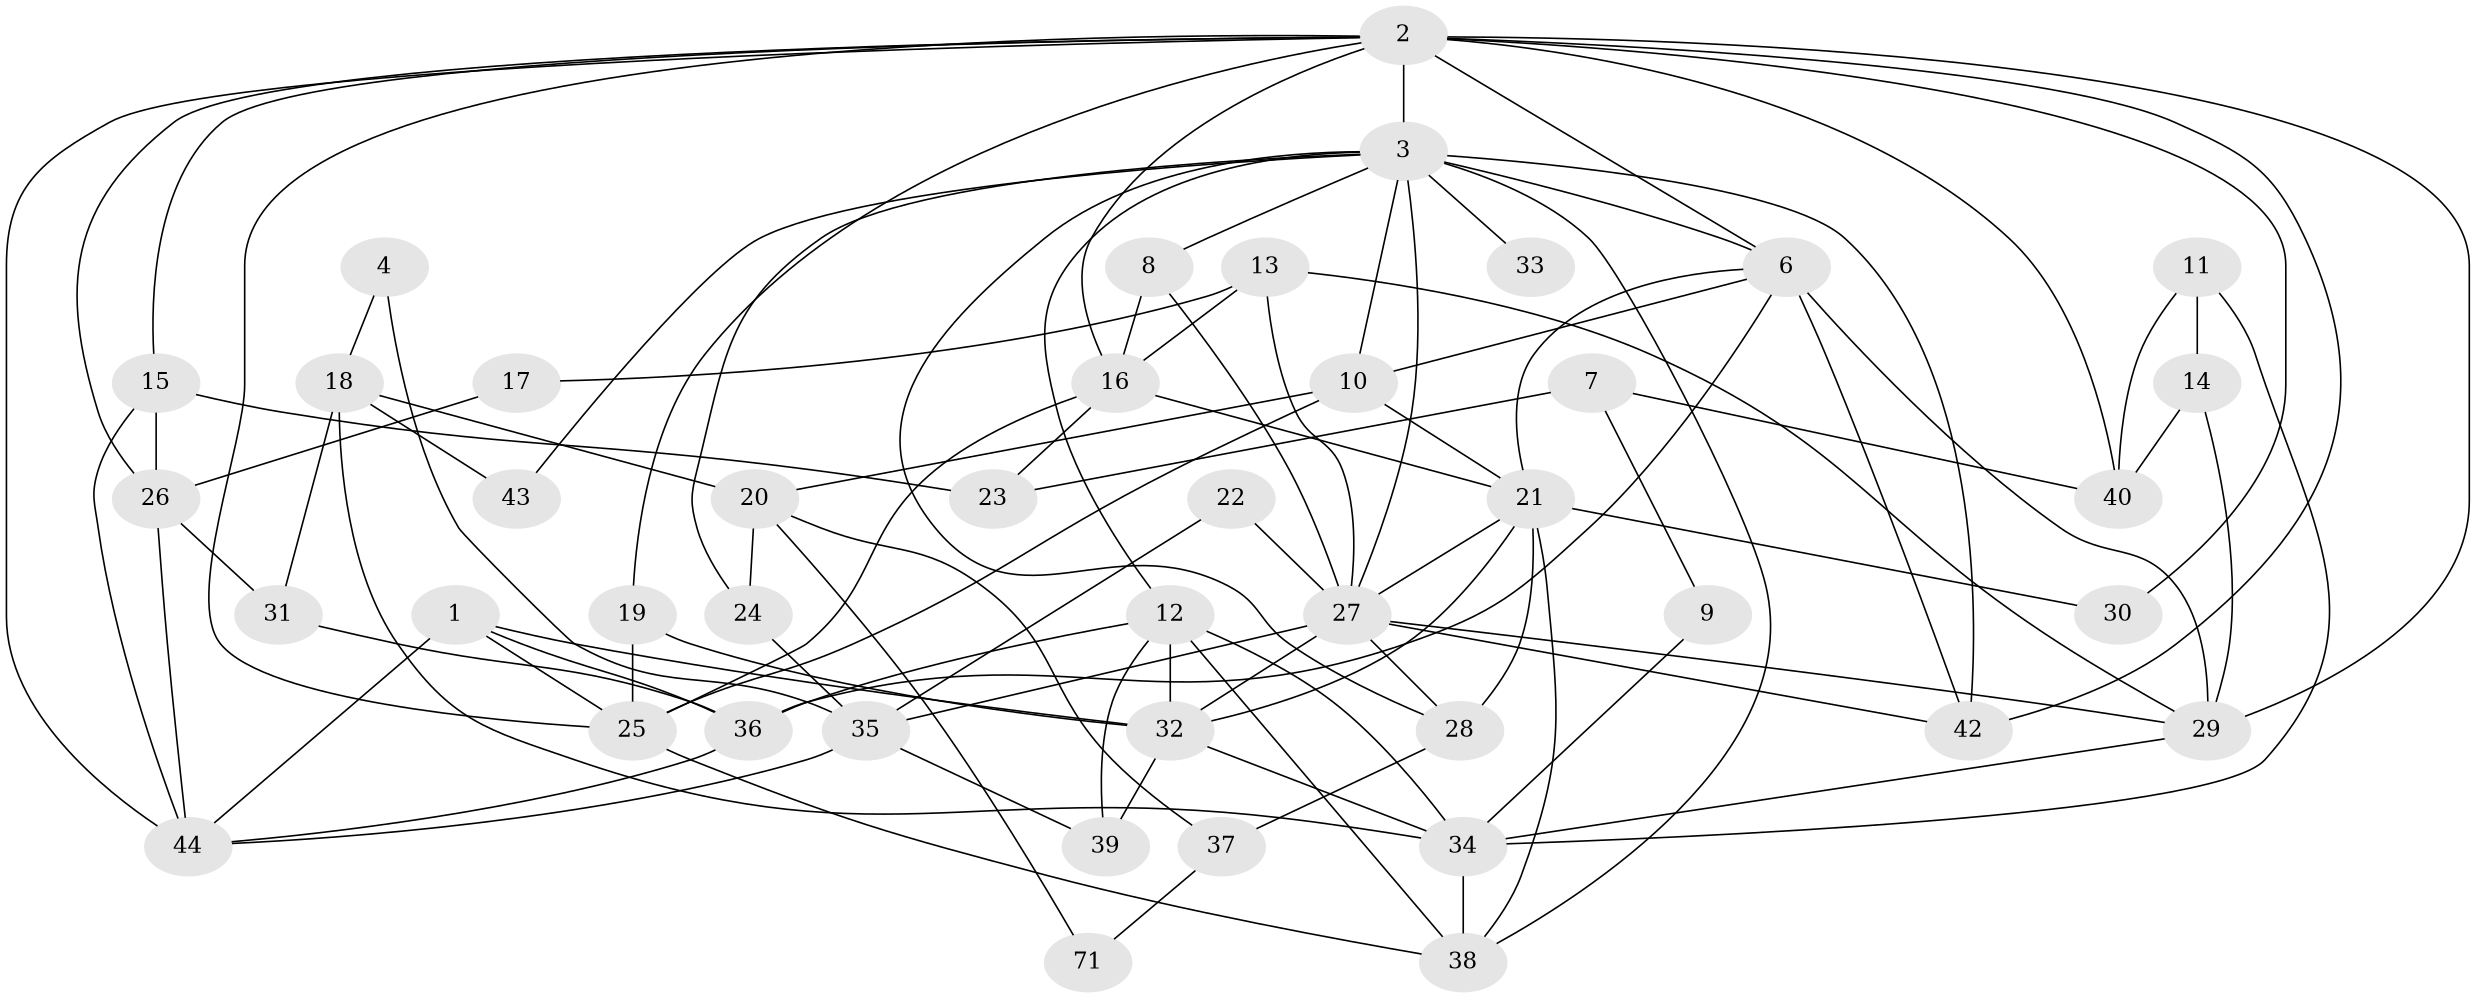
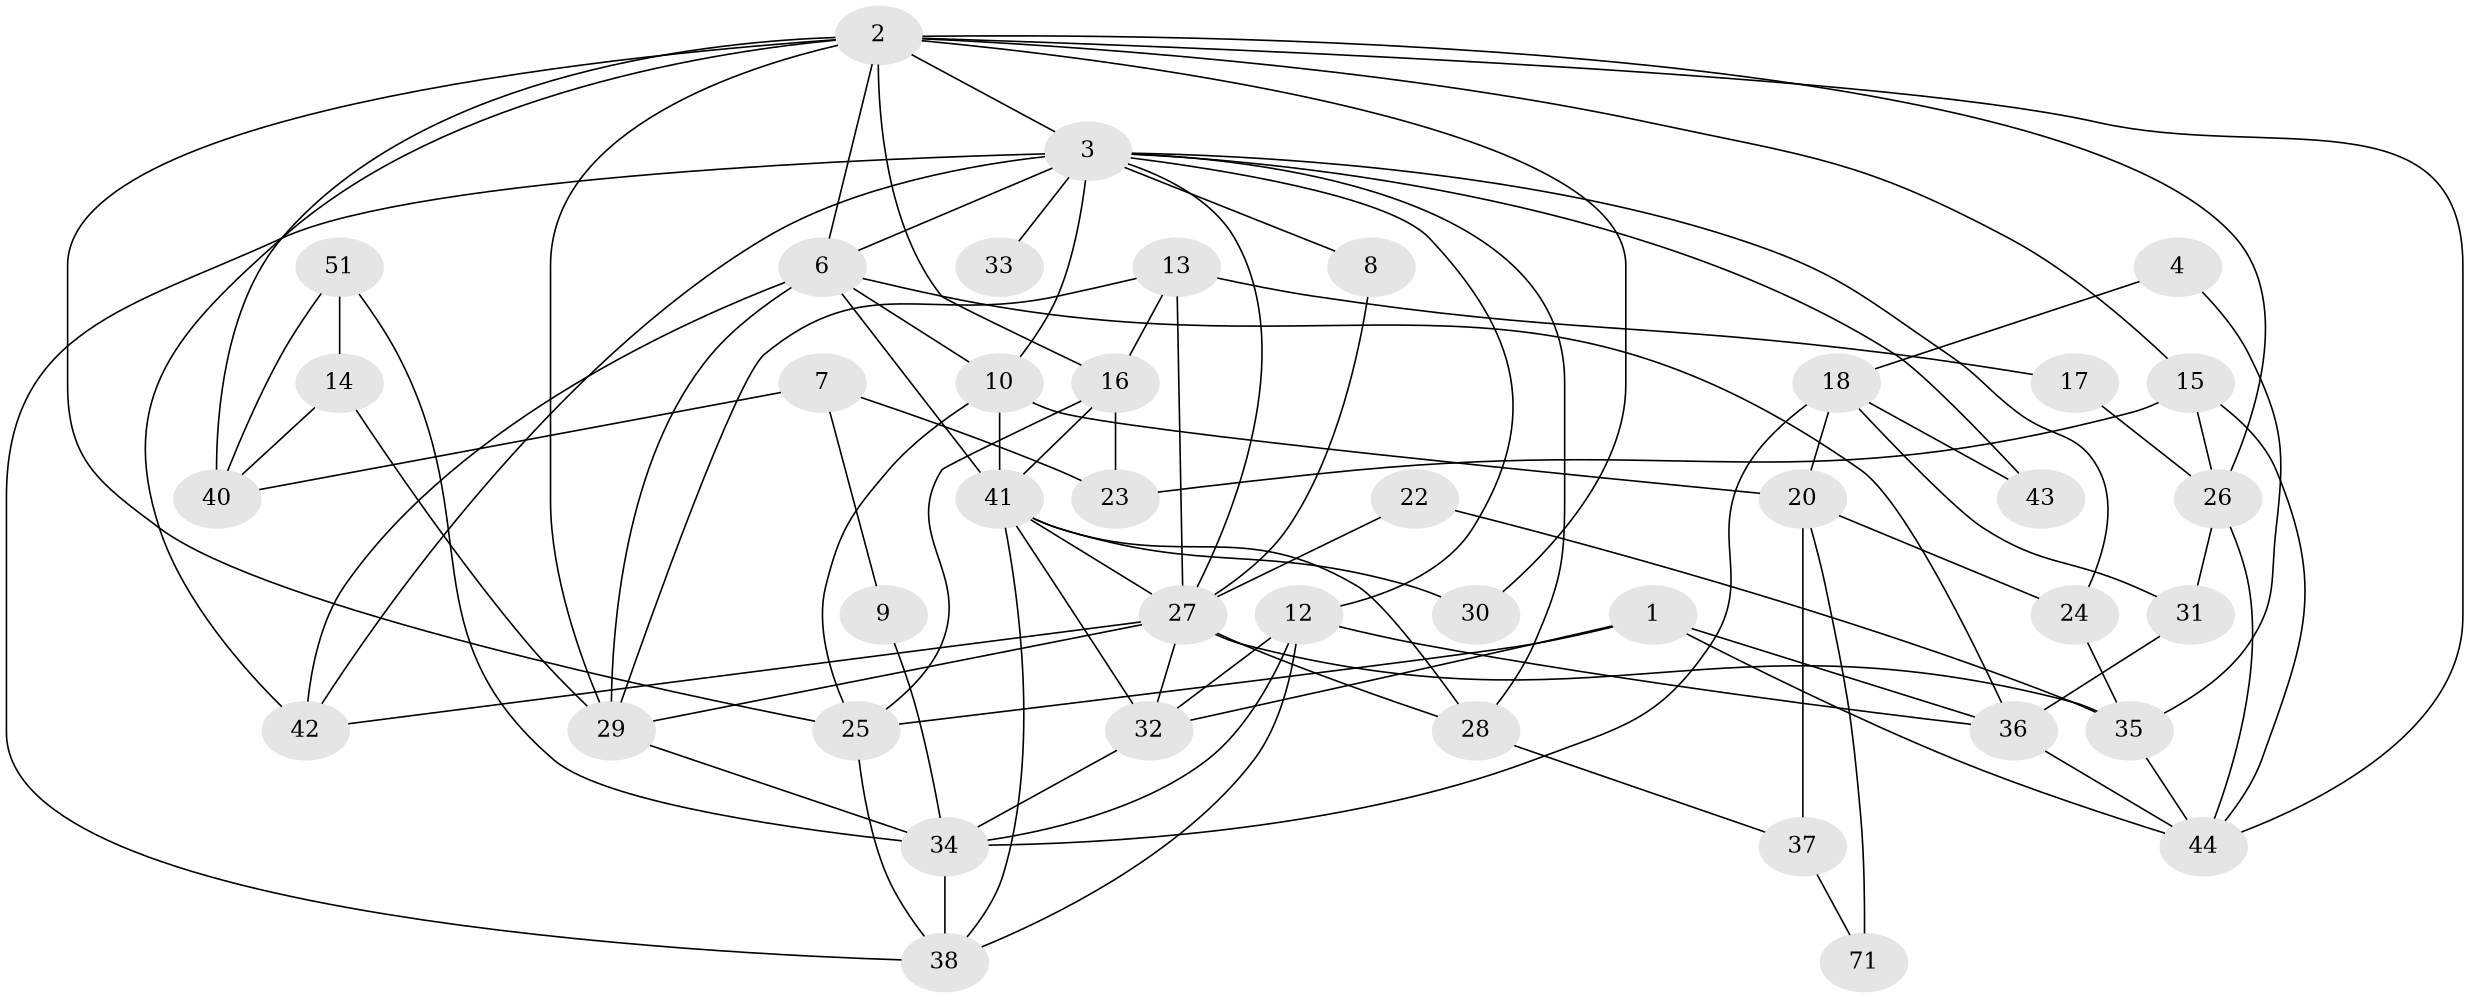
node "11": label "11" -> "51"
edge "8" -- "16": removed
node "21": label "21" -> "41"
node "19": removed
node "39": removed
